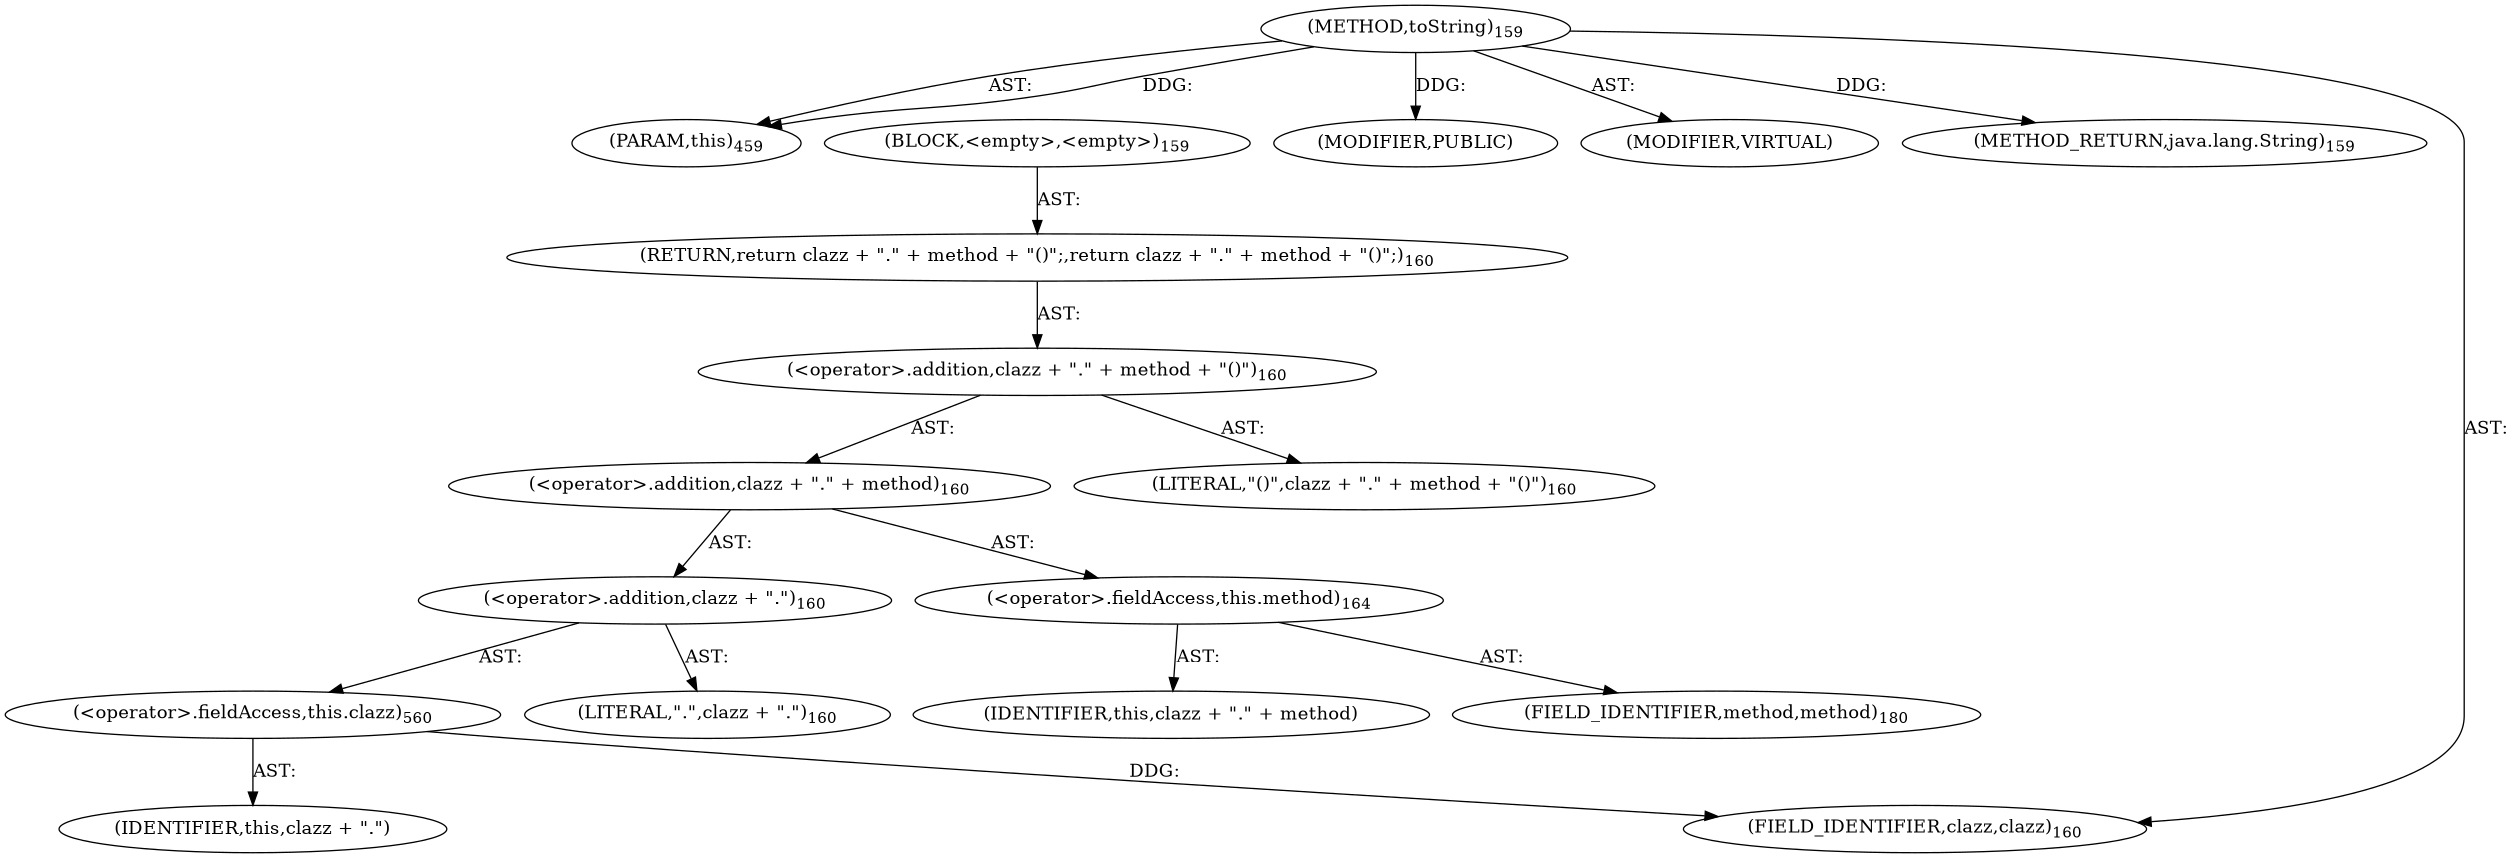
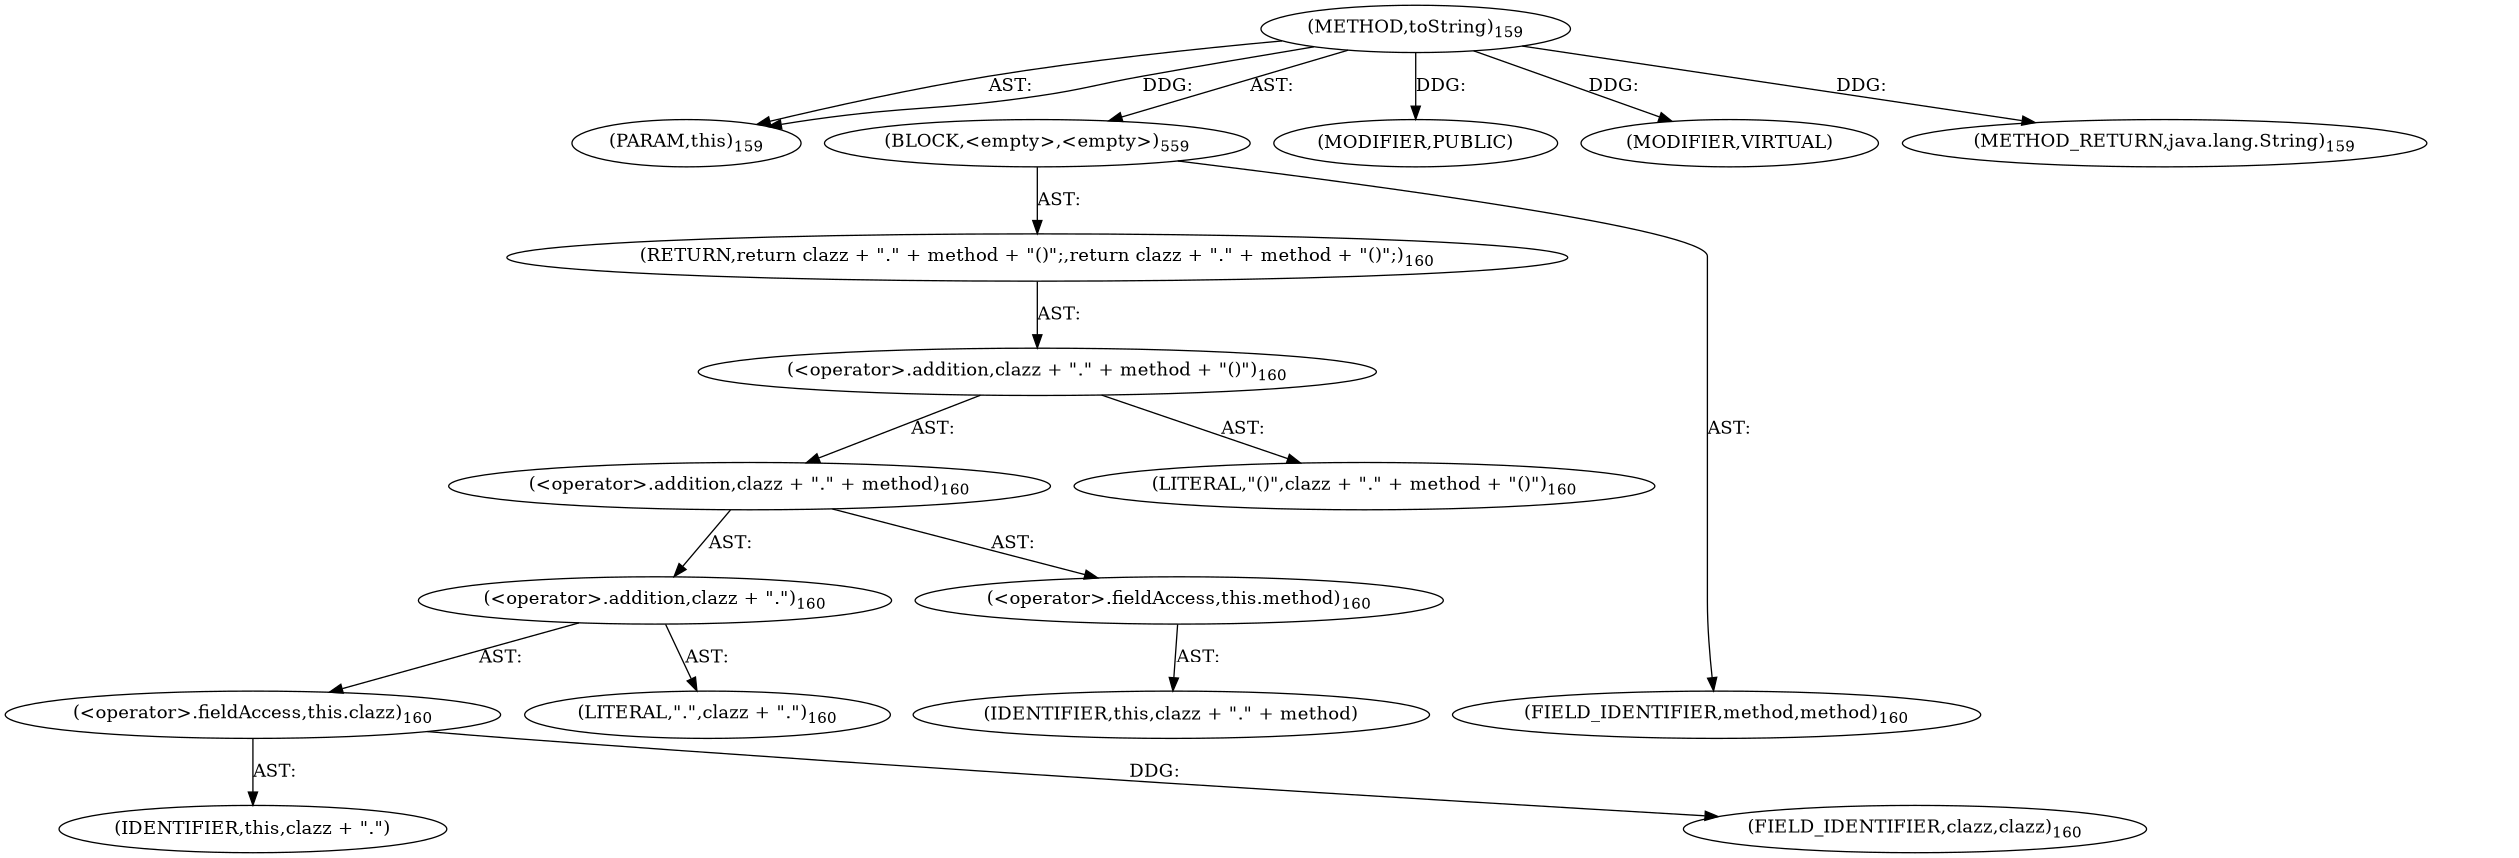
edge "(METHOD,toString)" -> "(MODIFIER,VIRTUAL)": label "AST: " -> "DDG: "
node "(PARAM,this)": text "459" -> "159"
node "(BLOCK,<empty>,<empty>)": text "159" -> "559"
edge "(METHOD,toString)" -> "(FIELD_IDENTIFIER,clazz,clazz)": now "(METHOD,toString)" -> "(BLOCK,<empty>,<empty>)"
node "(<operator>.fieldAccess,this.method)": text "164" -> "160"
edge "(<operator>.fieldAccess,this.method)" -> "(FIELD_IDENTIFIER,method,method)": now "(BLOCK,<empty>,<empty>)" -> "(FIELD_IDENTIFIER,method,method)"
node "(<operator>.fieldAccess,this.clazz)": text "560" -> "160"
node "(FIELD_IDENTIFIER,method,method)": text "180" -> "160"
